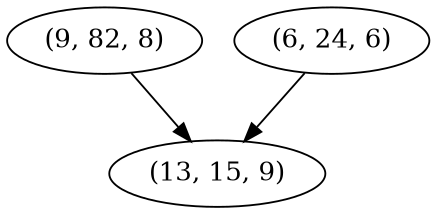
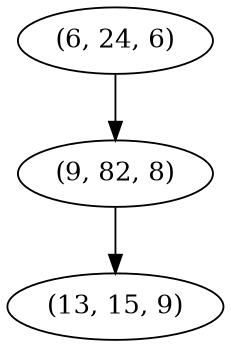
edge "(6, 24, 6)" -> "(13, 15, 9)": now "(6, 24, 6)" -> "(9, 82, 8)"
